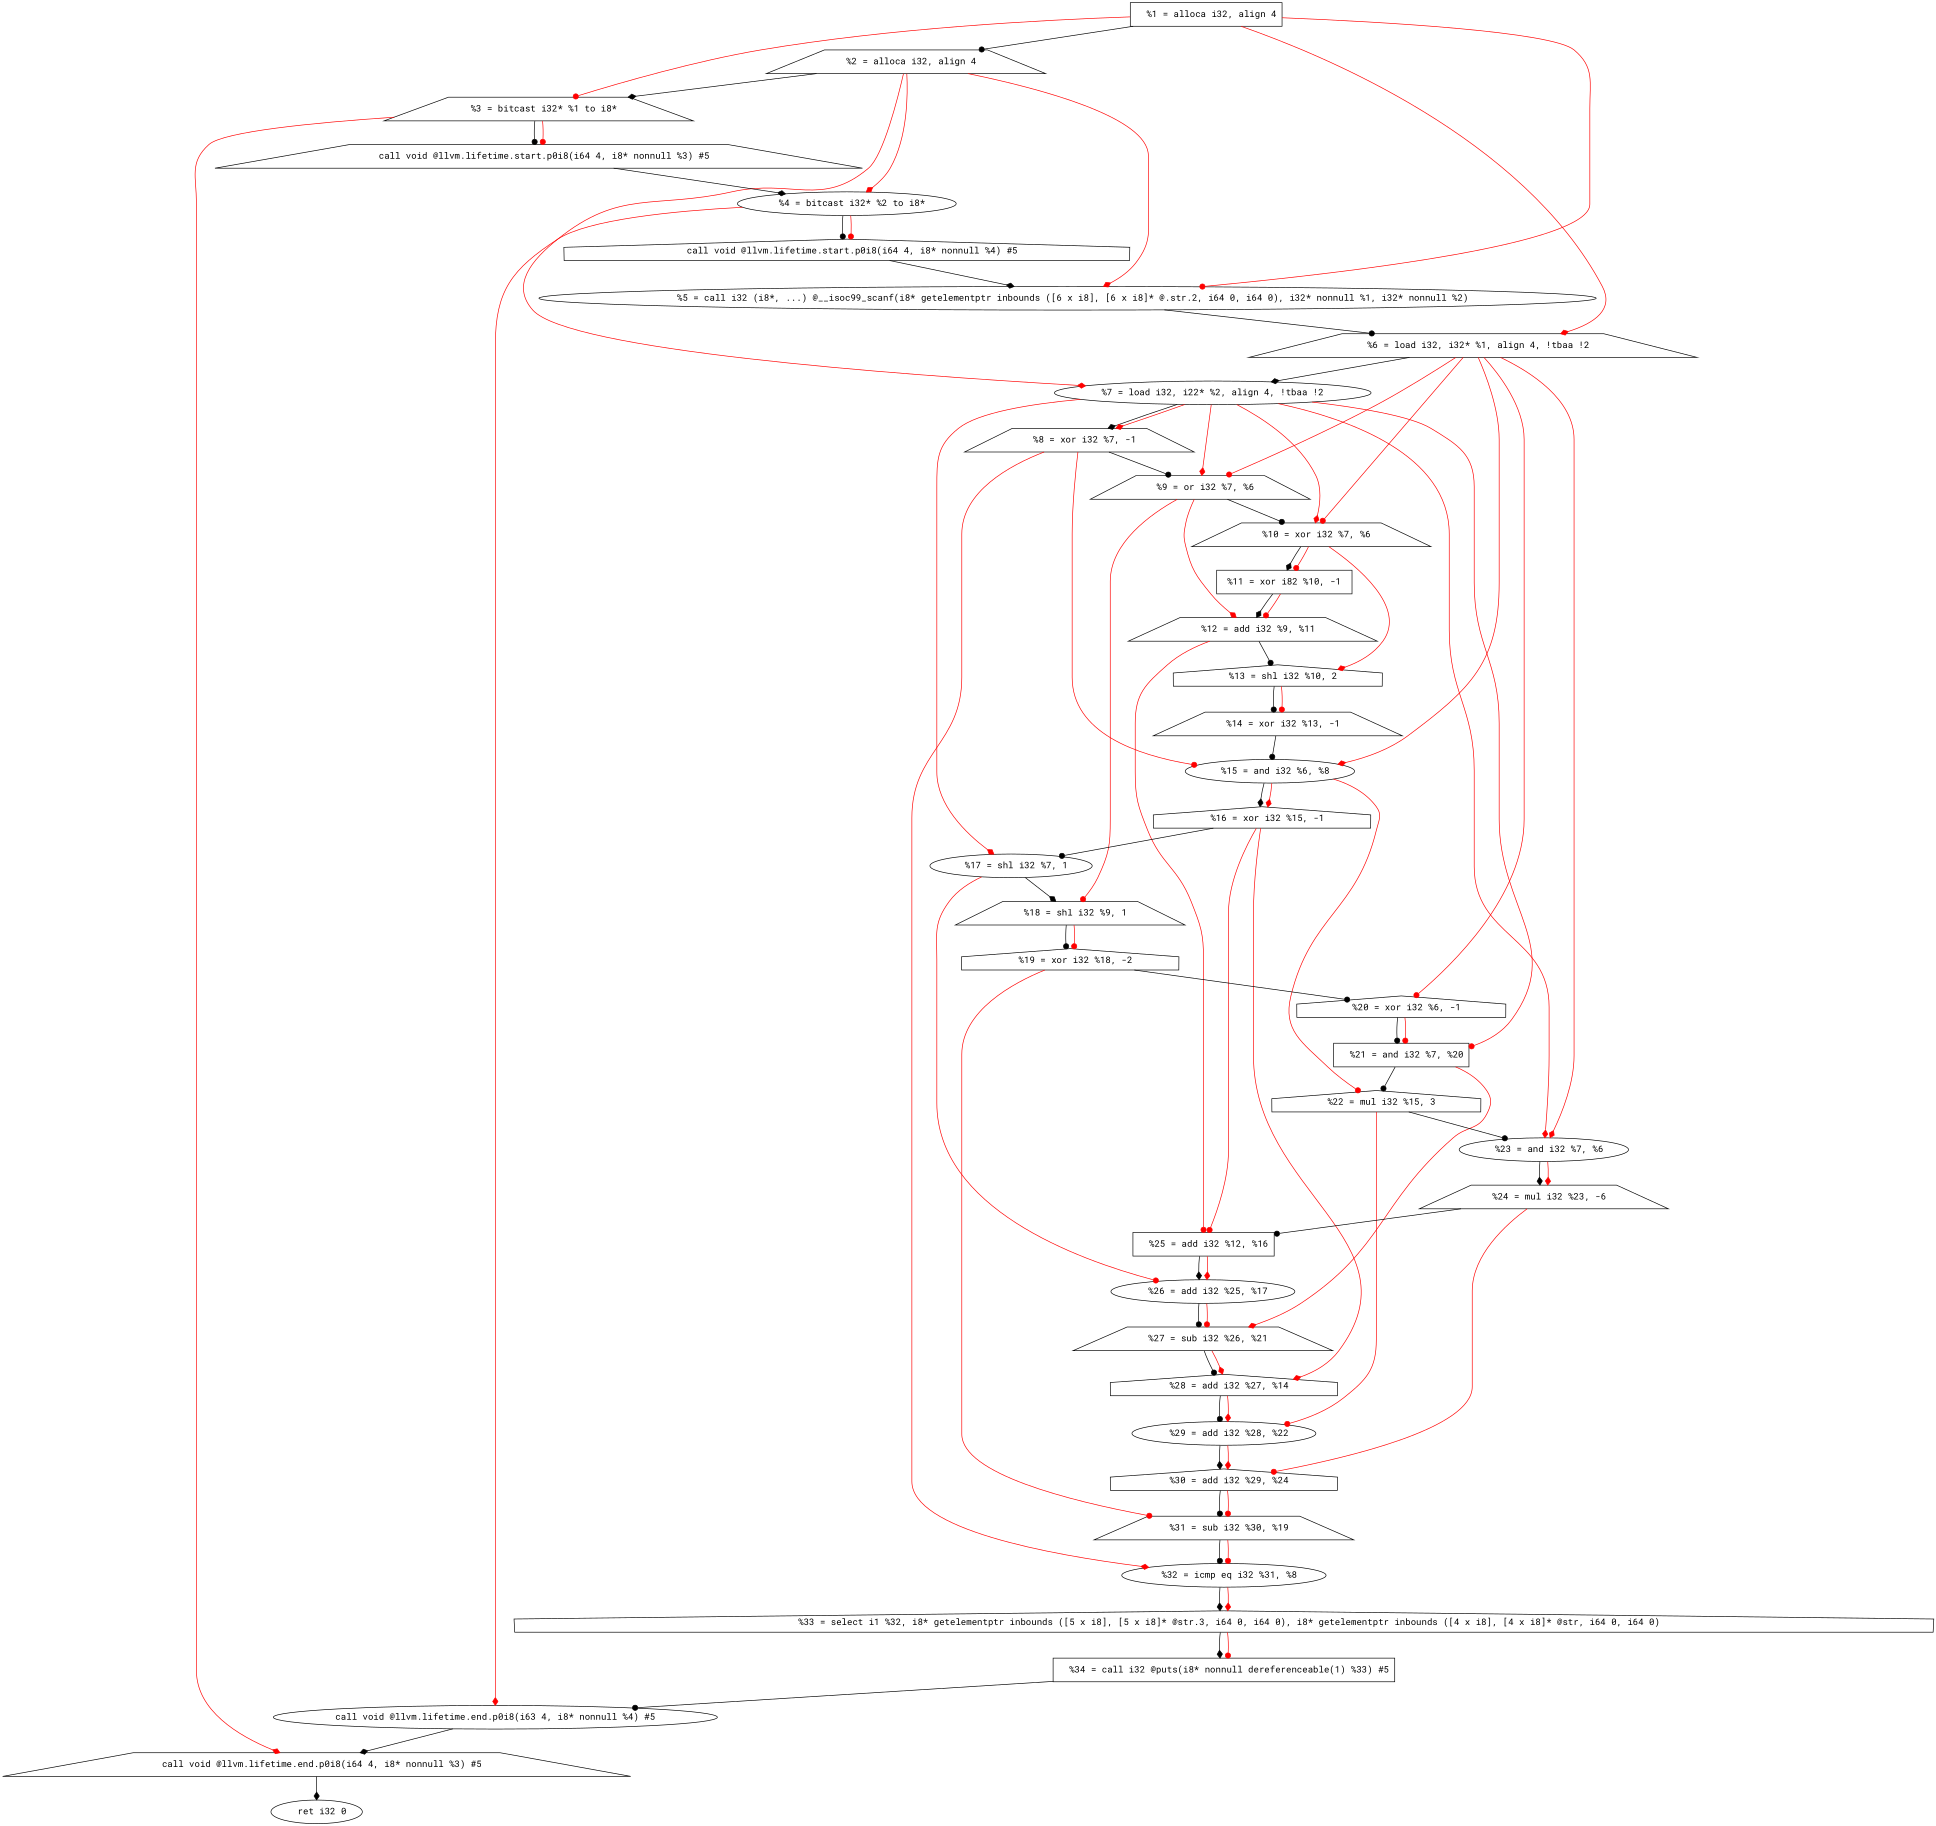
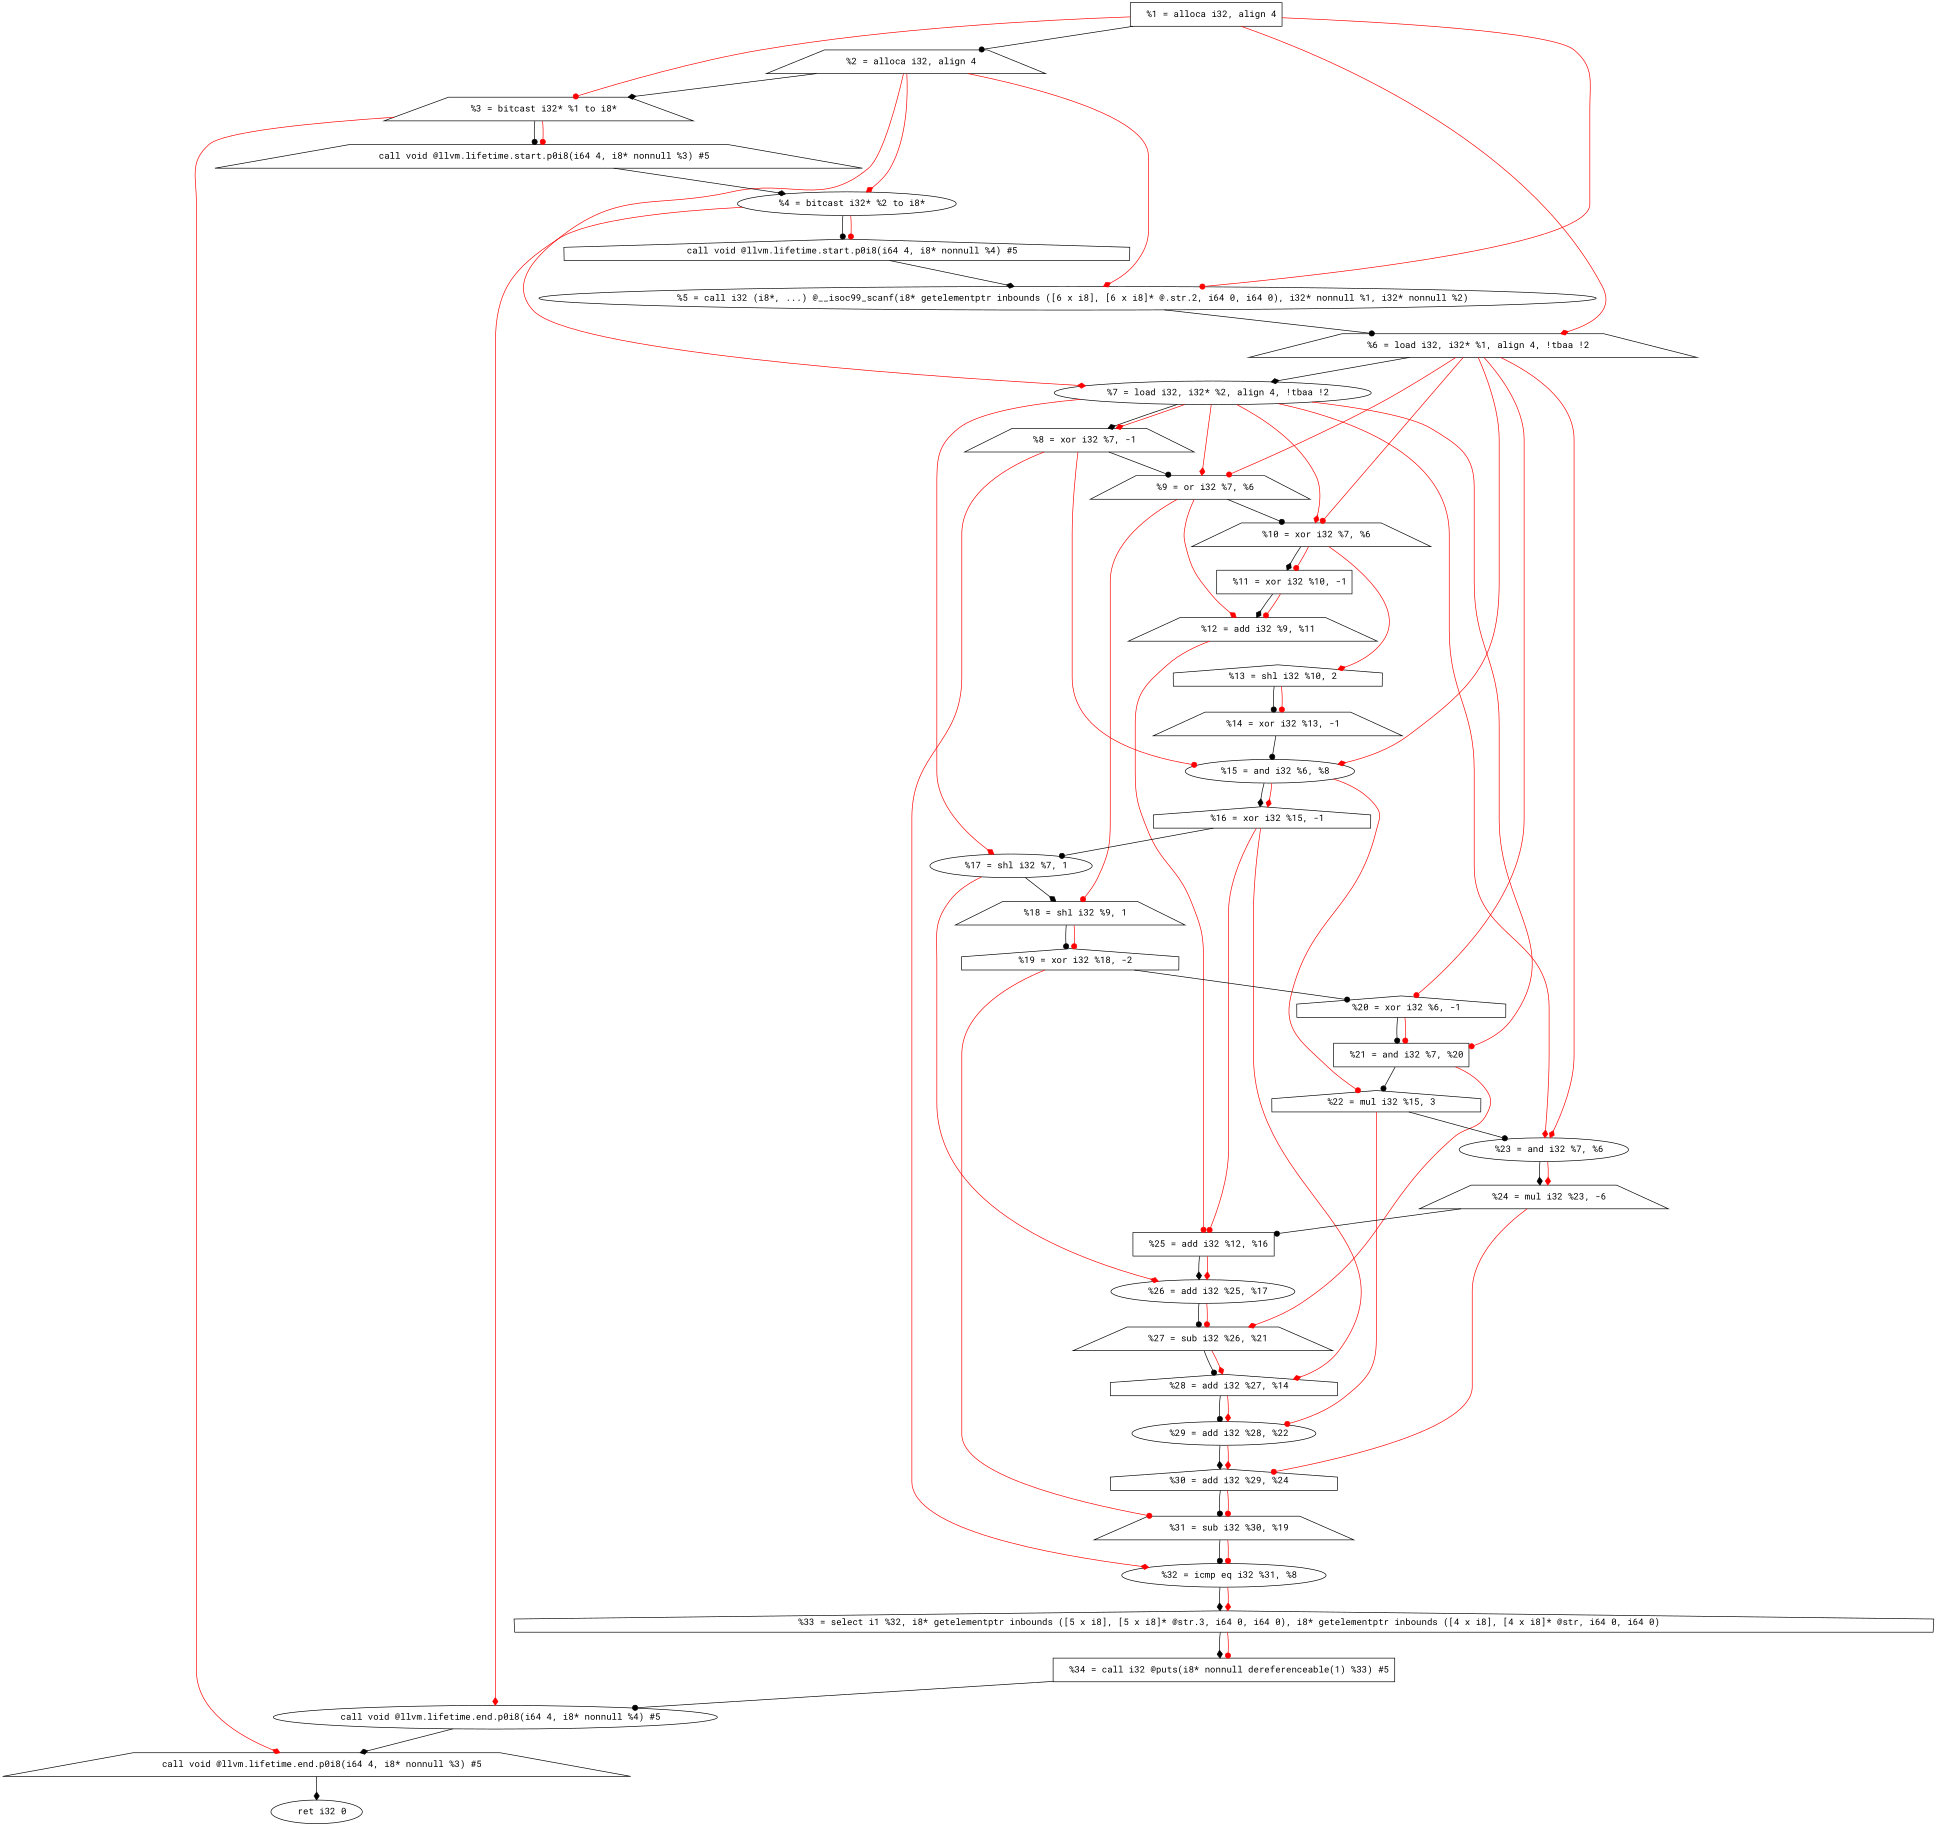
node "%7 = load i32, i22* %2, align 4, !tbaa !2": label "%7 = load i32, i22* %2, align 4, !tbaa !2" -> "%7 = load i32, i32* %2, align 4, !tbaa !2"
node "%11 = xor i82 %10, -1": label "%11 = xor i82 %10, -1" -> "%11 = xor i32 %10, -1"
edge "%12 = add i32 %9, %11" -> "%13 = shl i32 %10, 2": removed
edge "%17 = shl i32 %7, 1" -> "%26 = add i32 %25, %17": arrowhead dot -> diamond
node "call void @llvm.lifetime.end.p0i8(i63 4, i8* nonnull %4) #5": label "call void @llvm.lifetime.end.p0i8(i63 4, i8* nonnull %4) #5" -> "call void @llvm.lifetime.end.p0i8(i64 4, i8* nonnull %4) #5"
